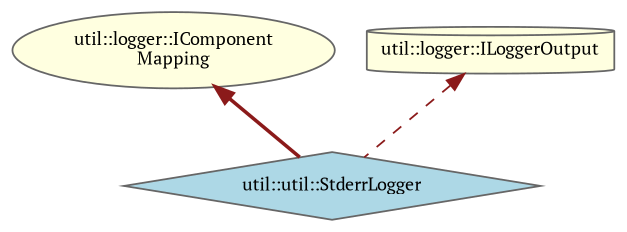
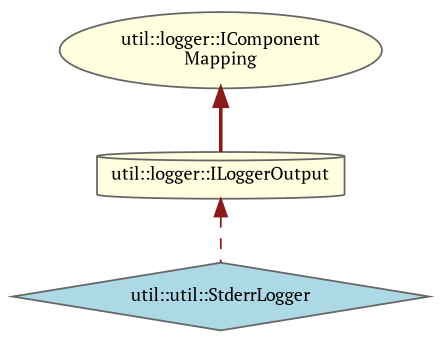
edge "util::util::StderrLogger" -> "util::logger::IComponent Mapping": now "util::logger::ILoggerOutput" -> "util::logger::IComponent Mapping"
